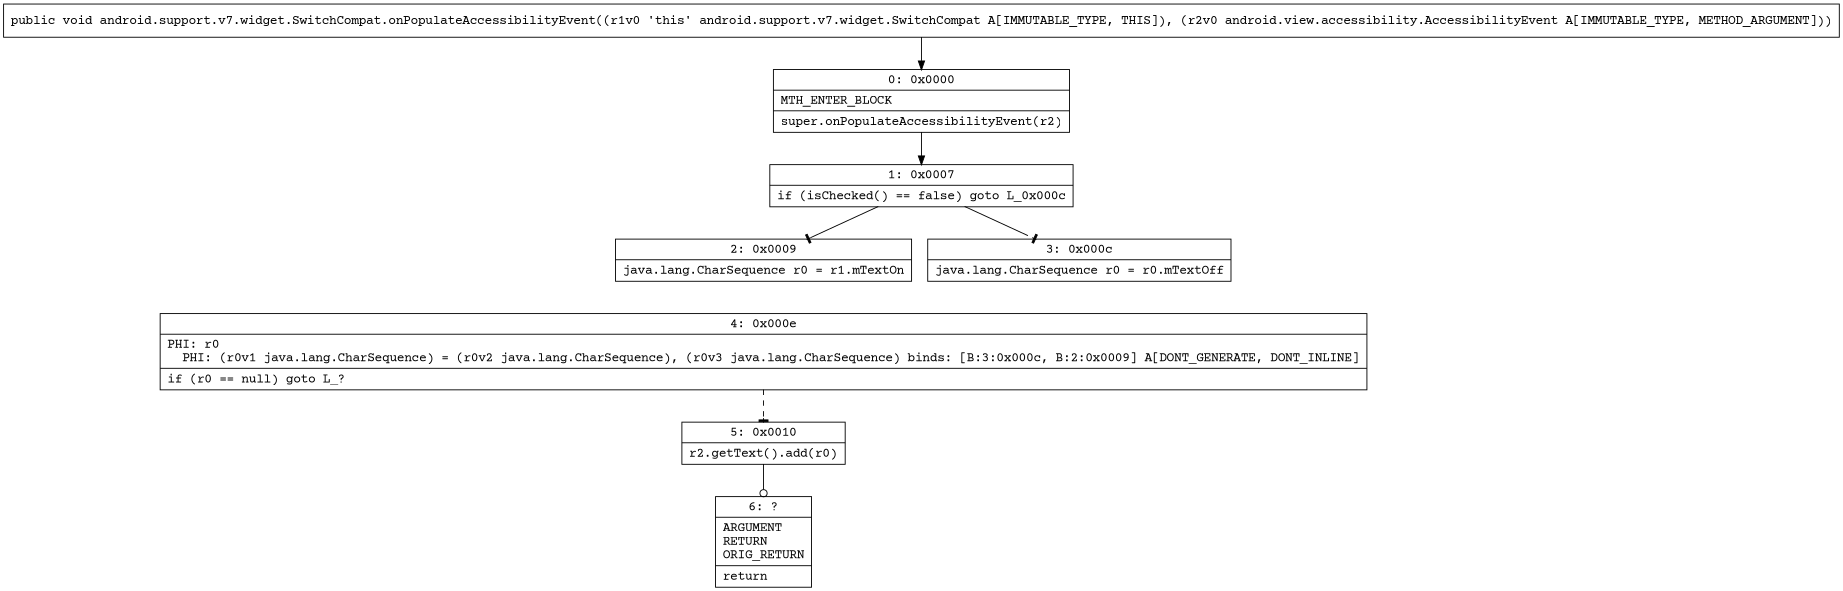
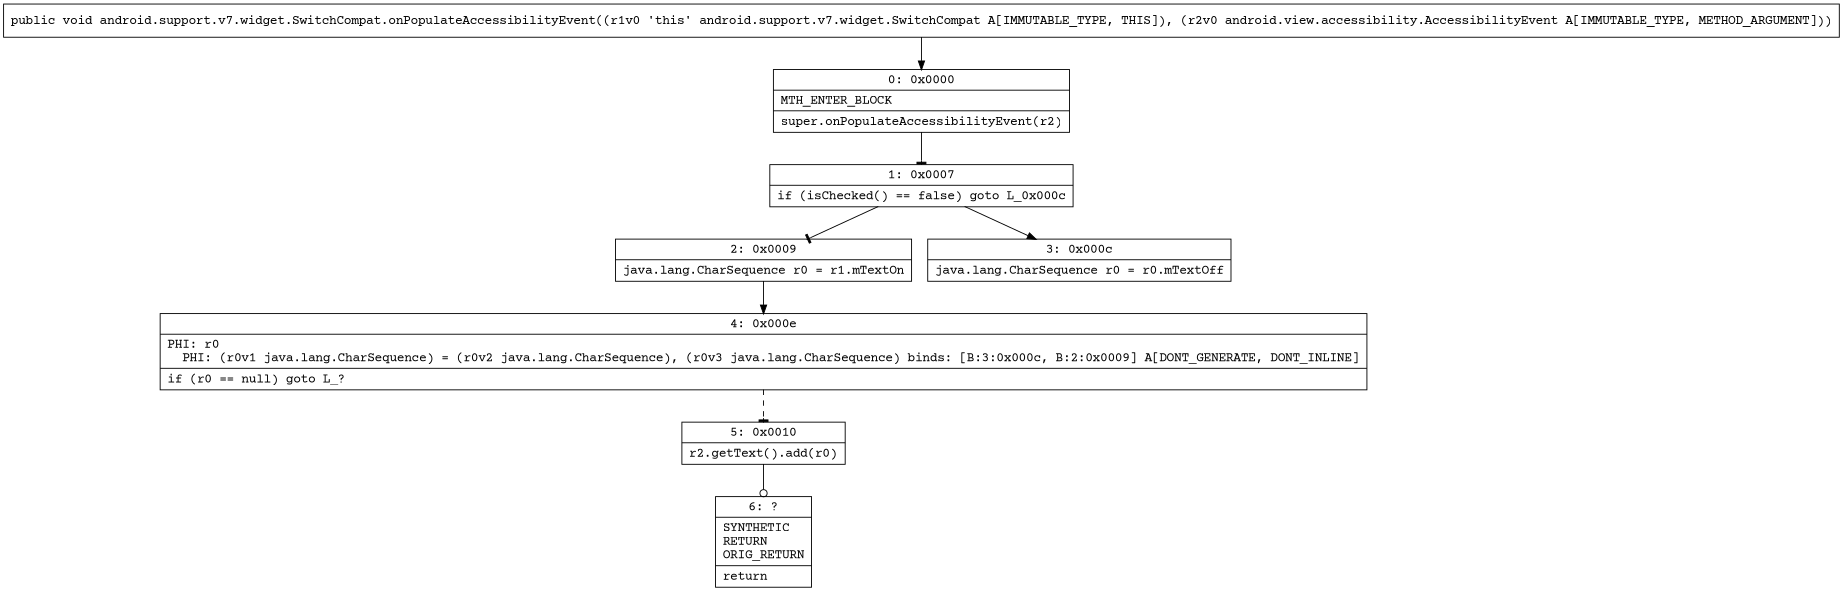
edge "0: 0x0000" -> "1: 0x0007": arrowhead normal -> tee
edge "1: 0x0007" -> "3: 0x000c": arrowhead tee -> normal
edge "2: 0x0009" -> "4: 0x000e": added
node "6: ?": text "ARGUMENT" -> "SYNTHETIC"
